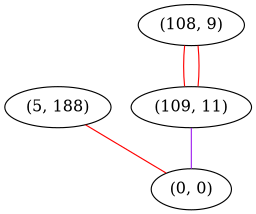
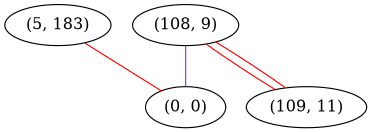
node "(5, 188)": label "(5, 188)" -> "(5, 183)"
edge "(109, 11)" -- "(0, 0)": now "(108, 9)" -- "(0, 0)"
